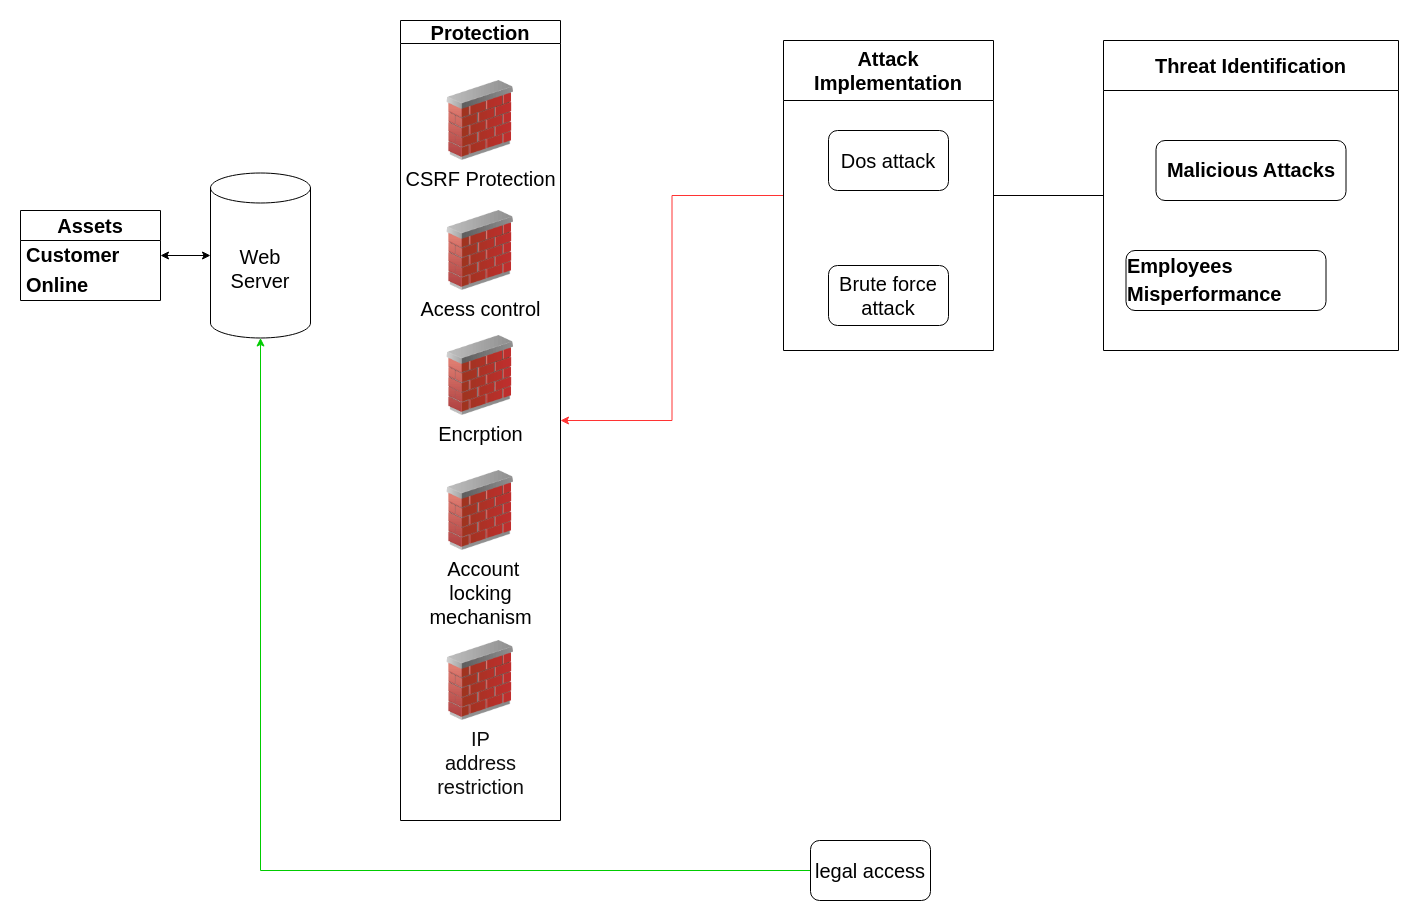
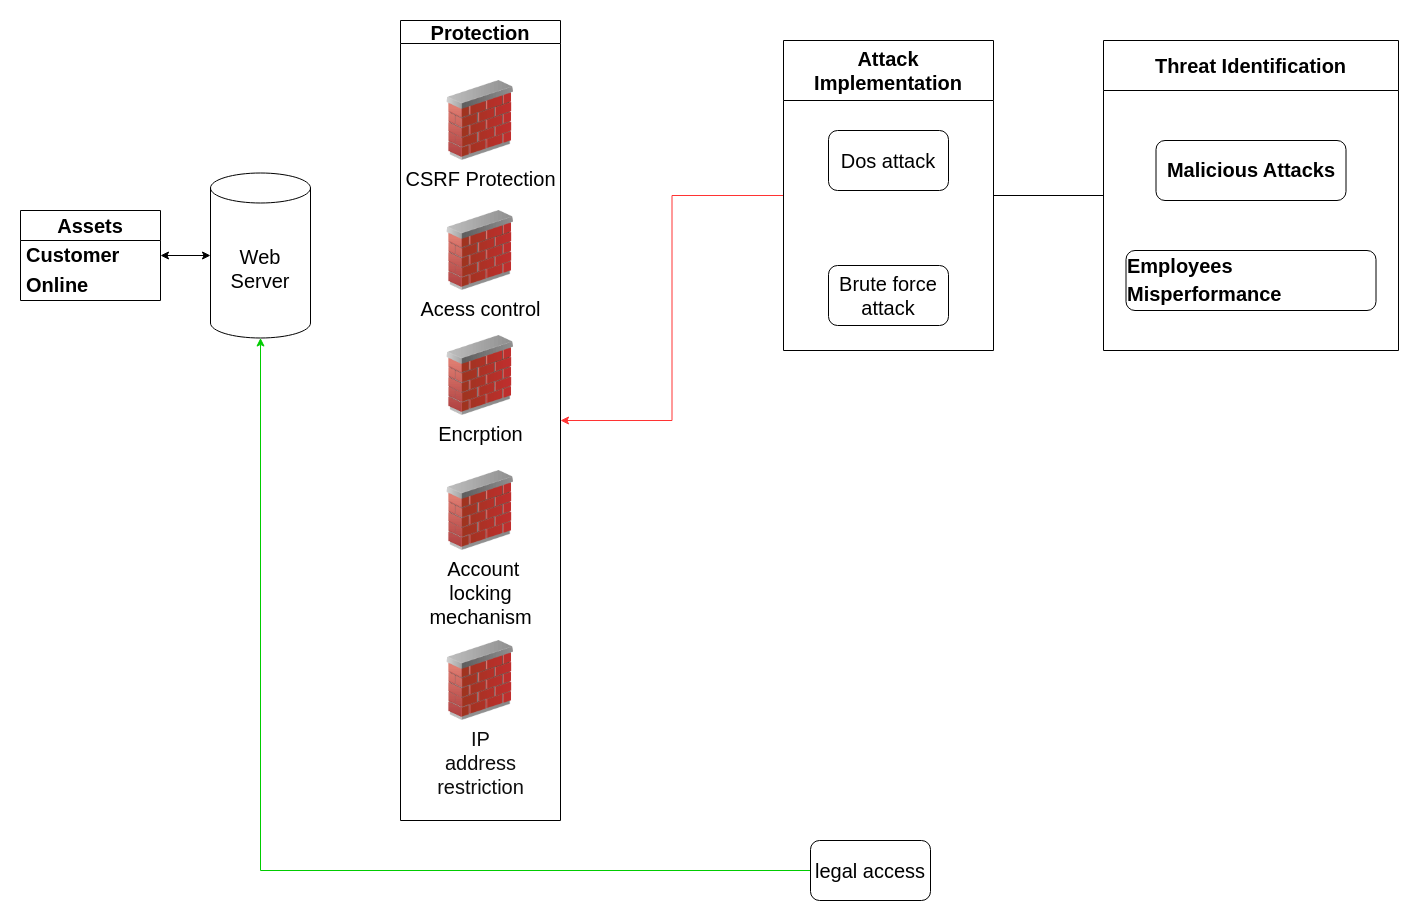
node "Employees Misperformance": size 200x60 -> 250x60
